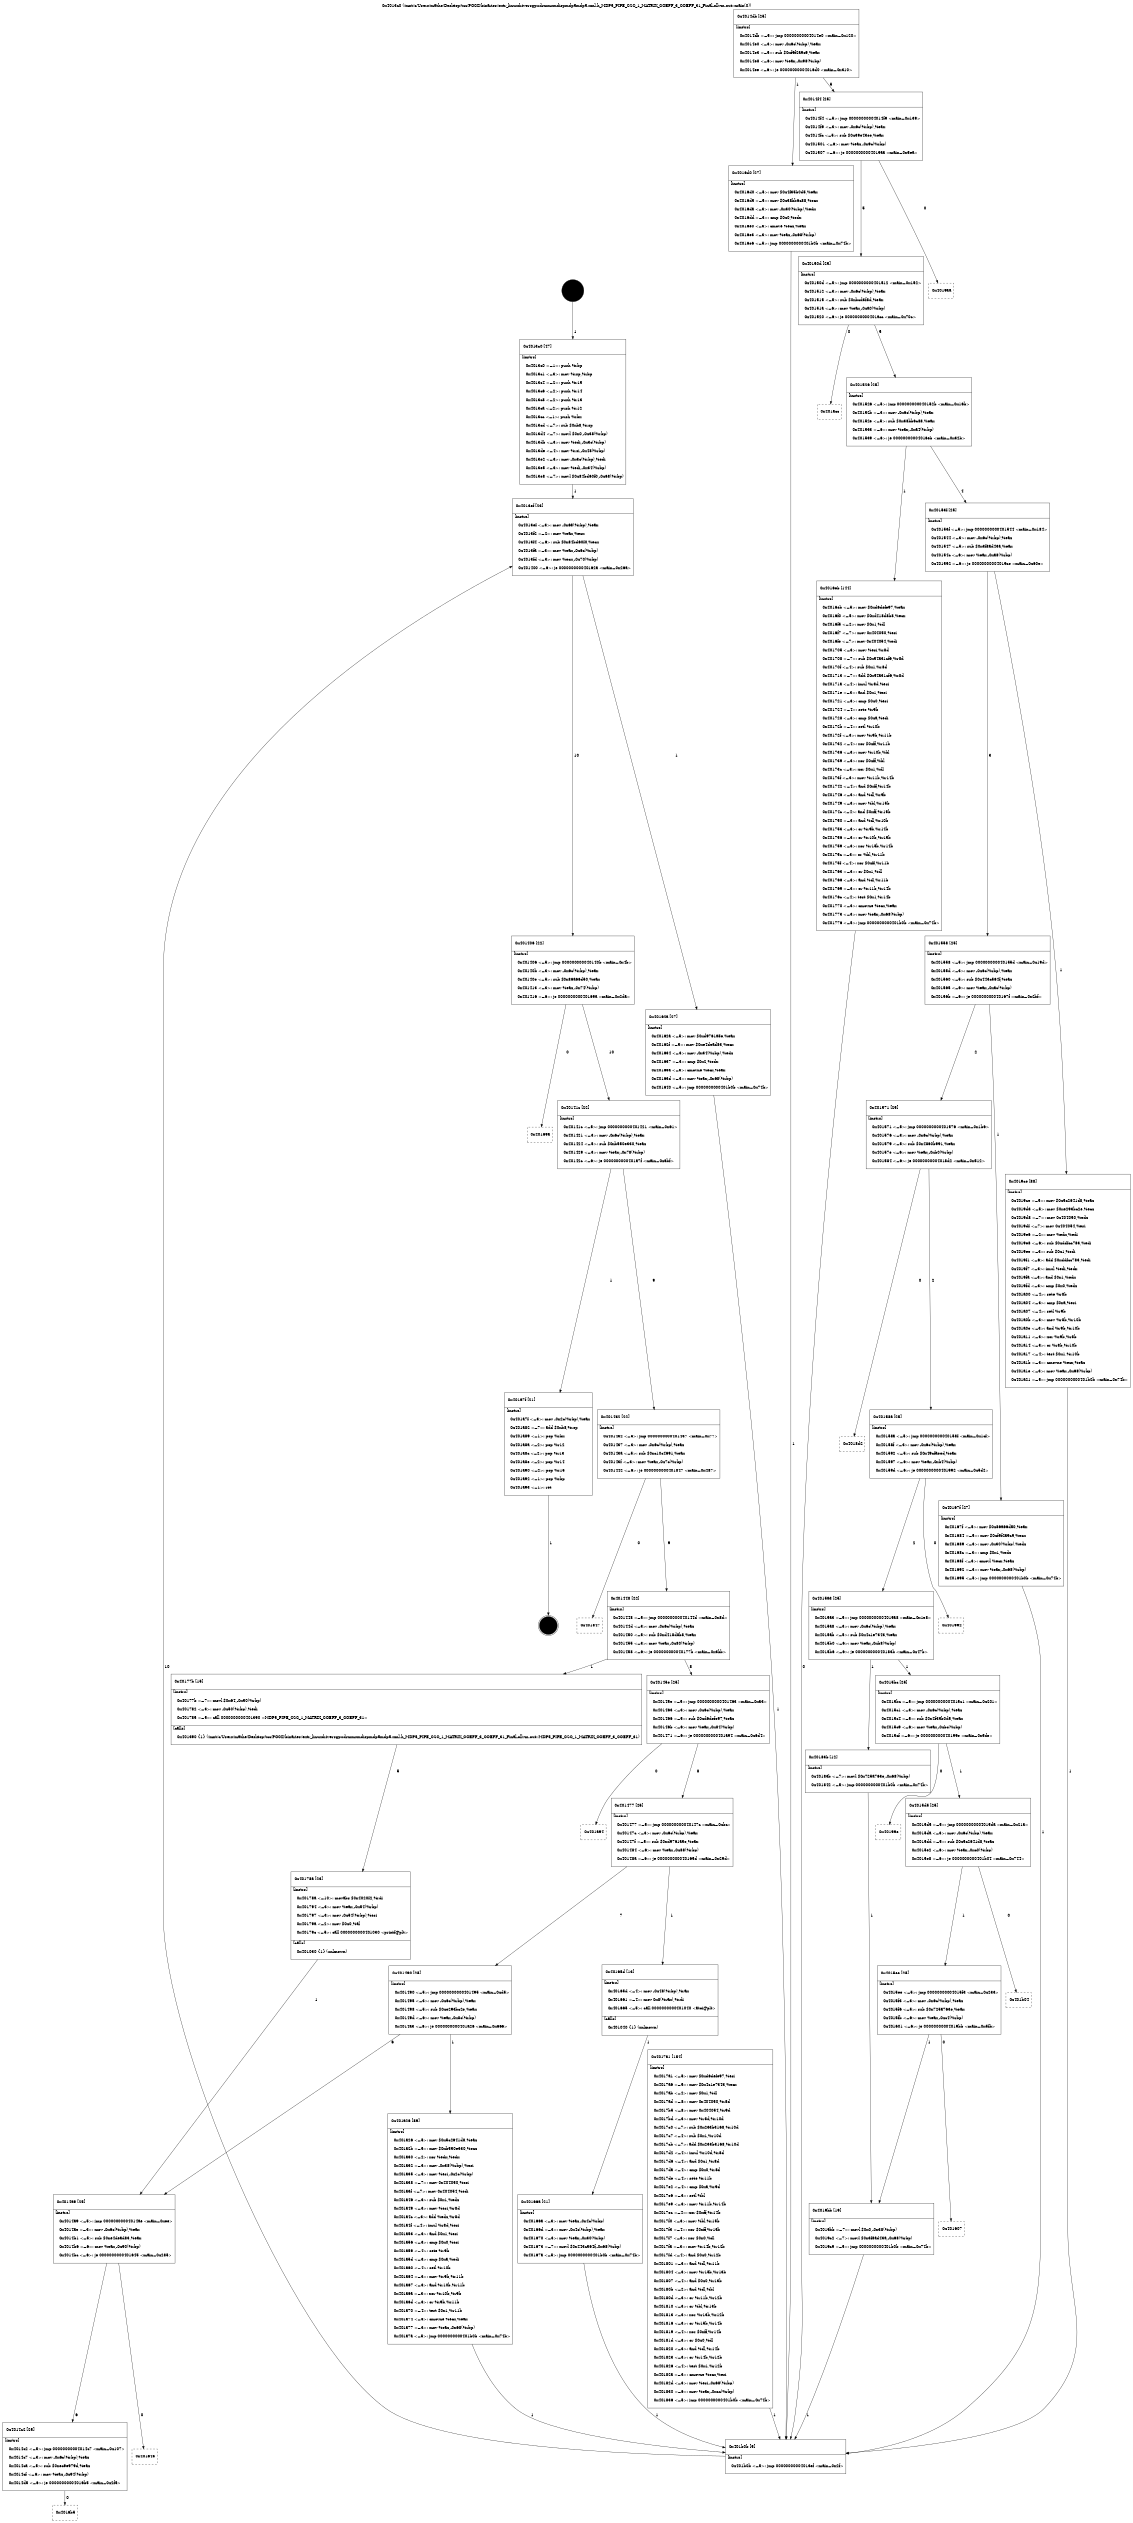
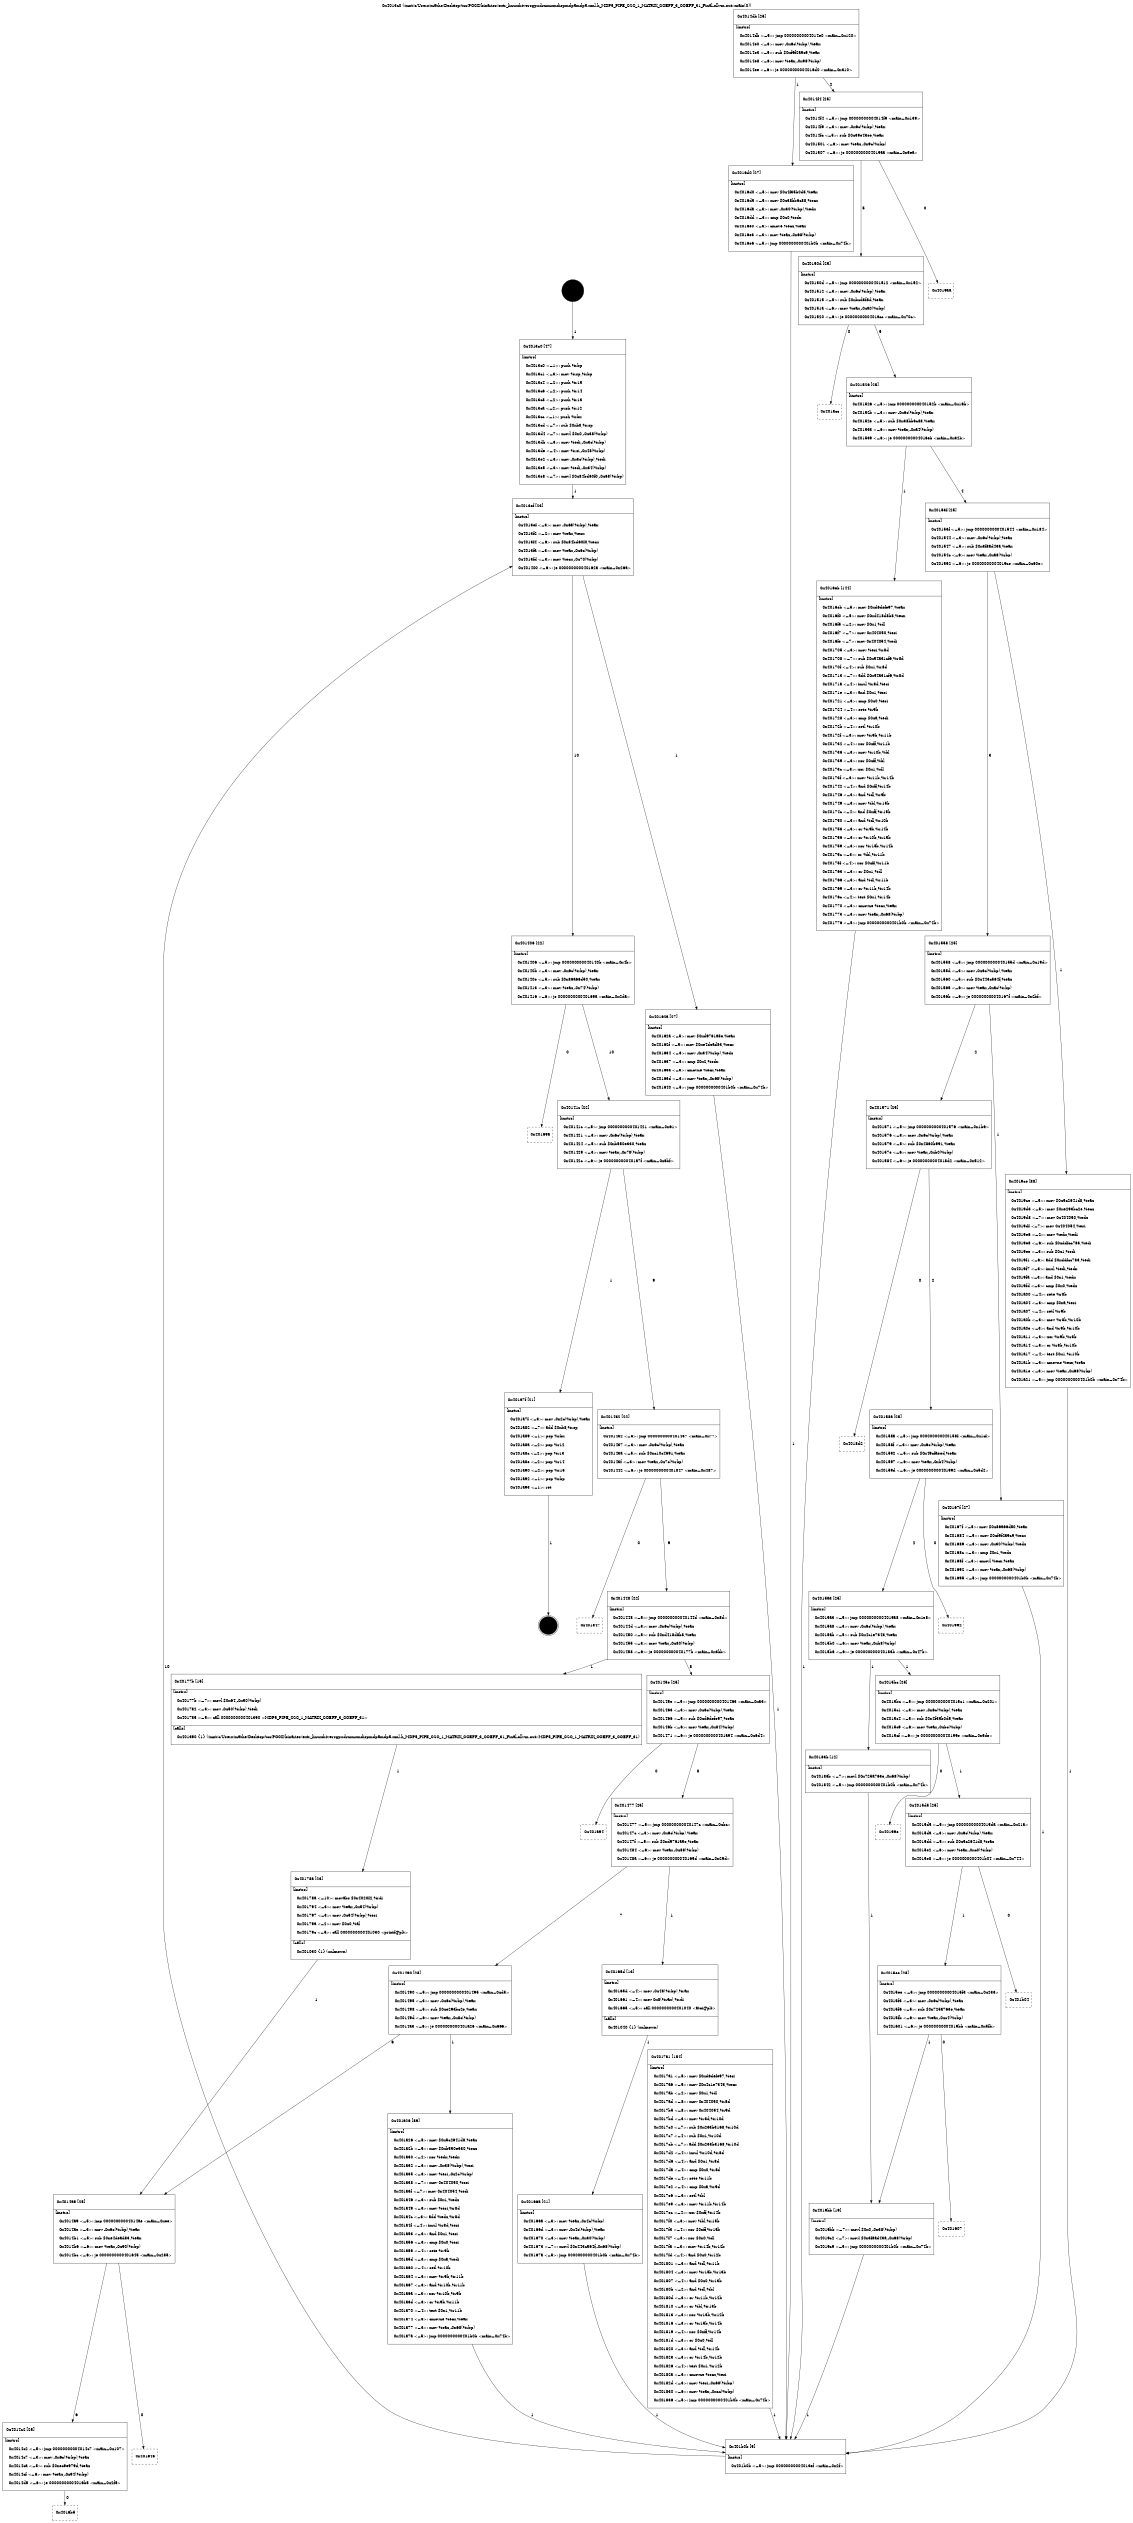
edge "0x4014db [25]" -> "0x4014f4 [25]": label " 5" -> " 2"
edge "0x4016eb [144]" -> "0x401b0b [5]": label " 0" -> " 1"
edge "0x40177b [15]" -> "0x40178a [23]": label " 5" -> " 1"
